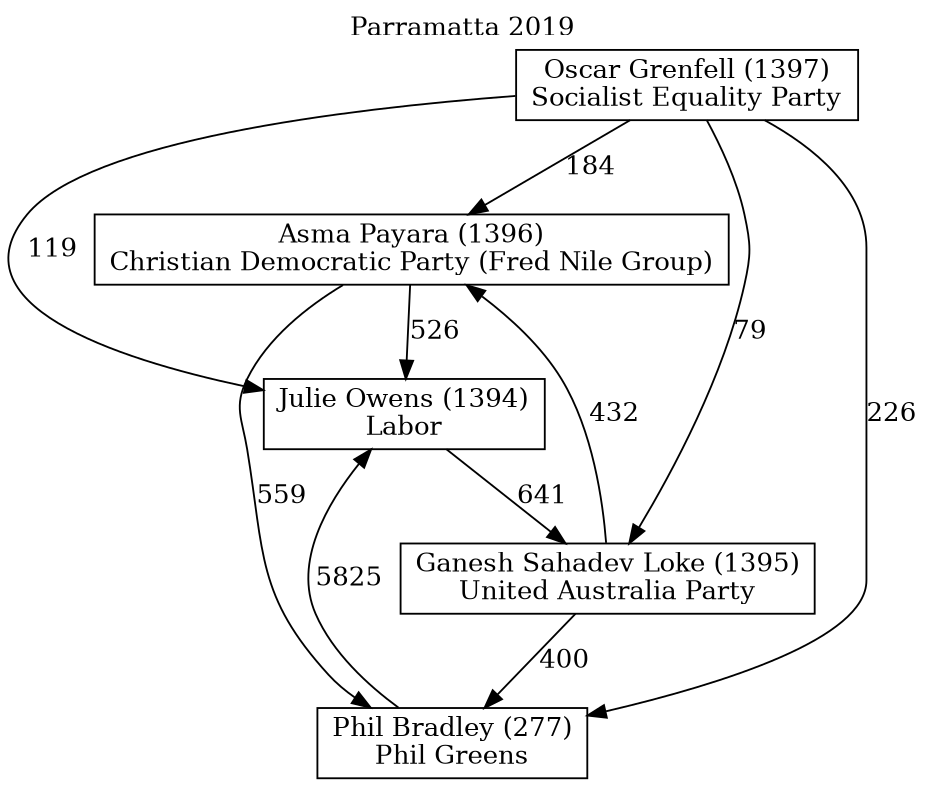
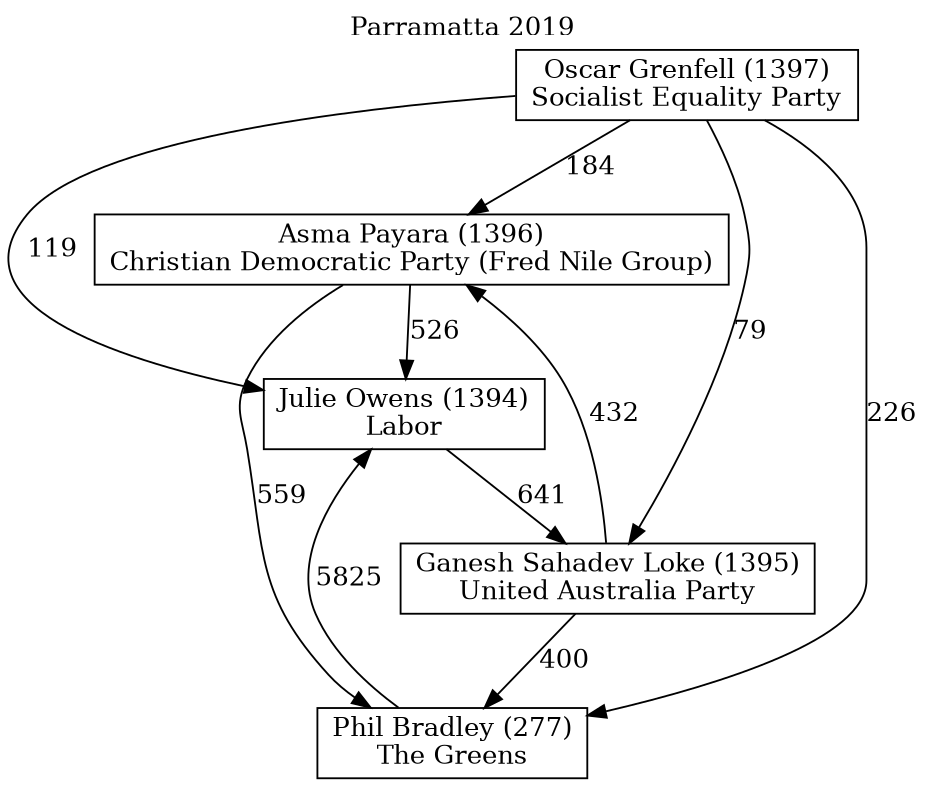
node "Phil Bradley (277) Phil Greens": label "Phil Bradley (277) Phil Greens" -> "Phil Bradley (277) The Greens"
